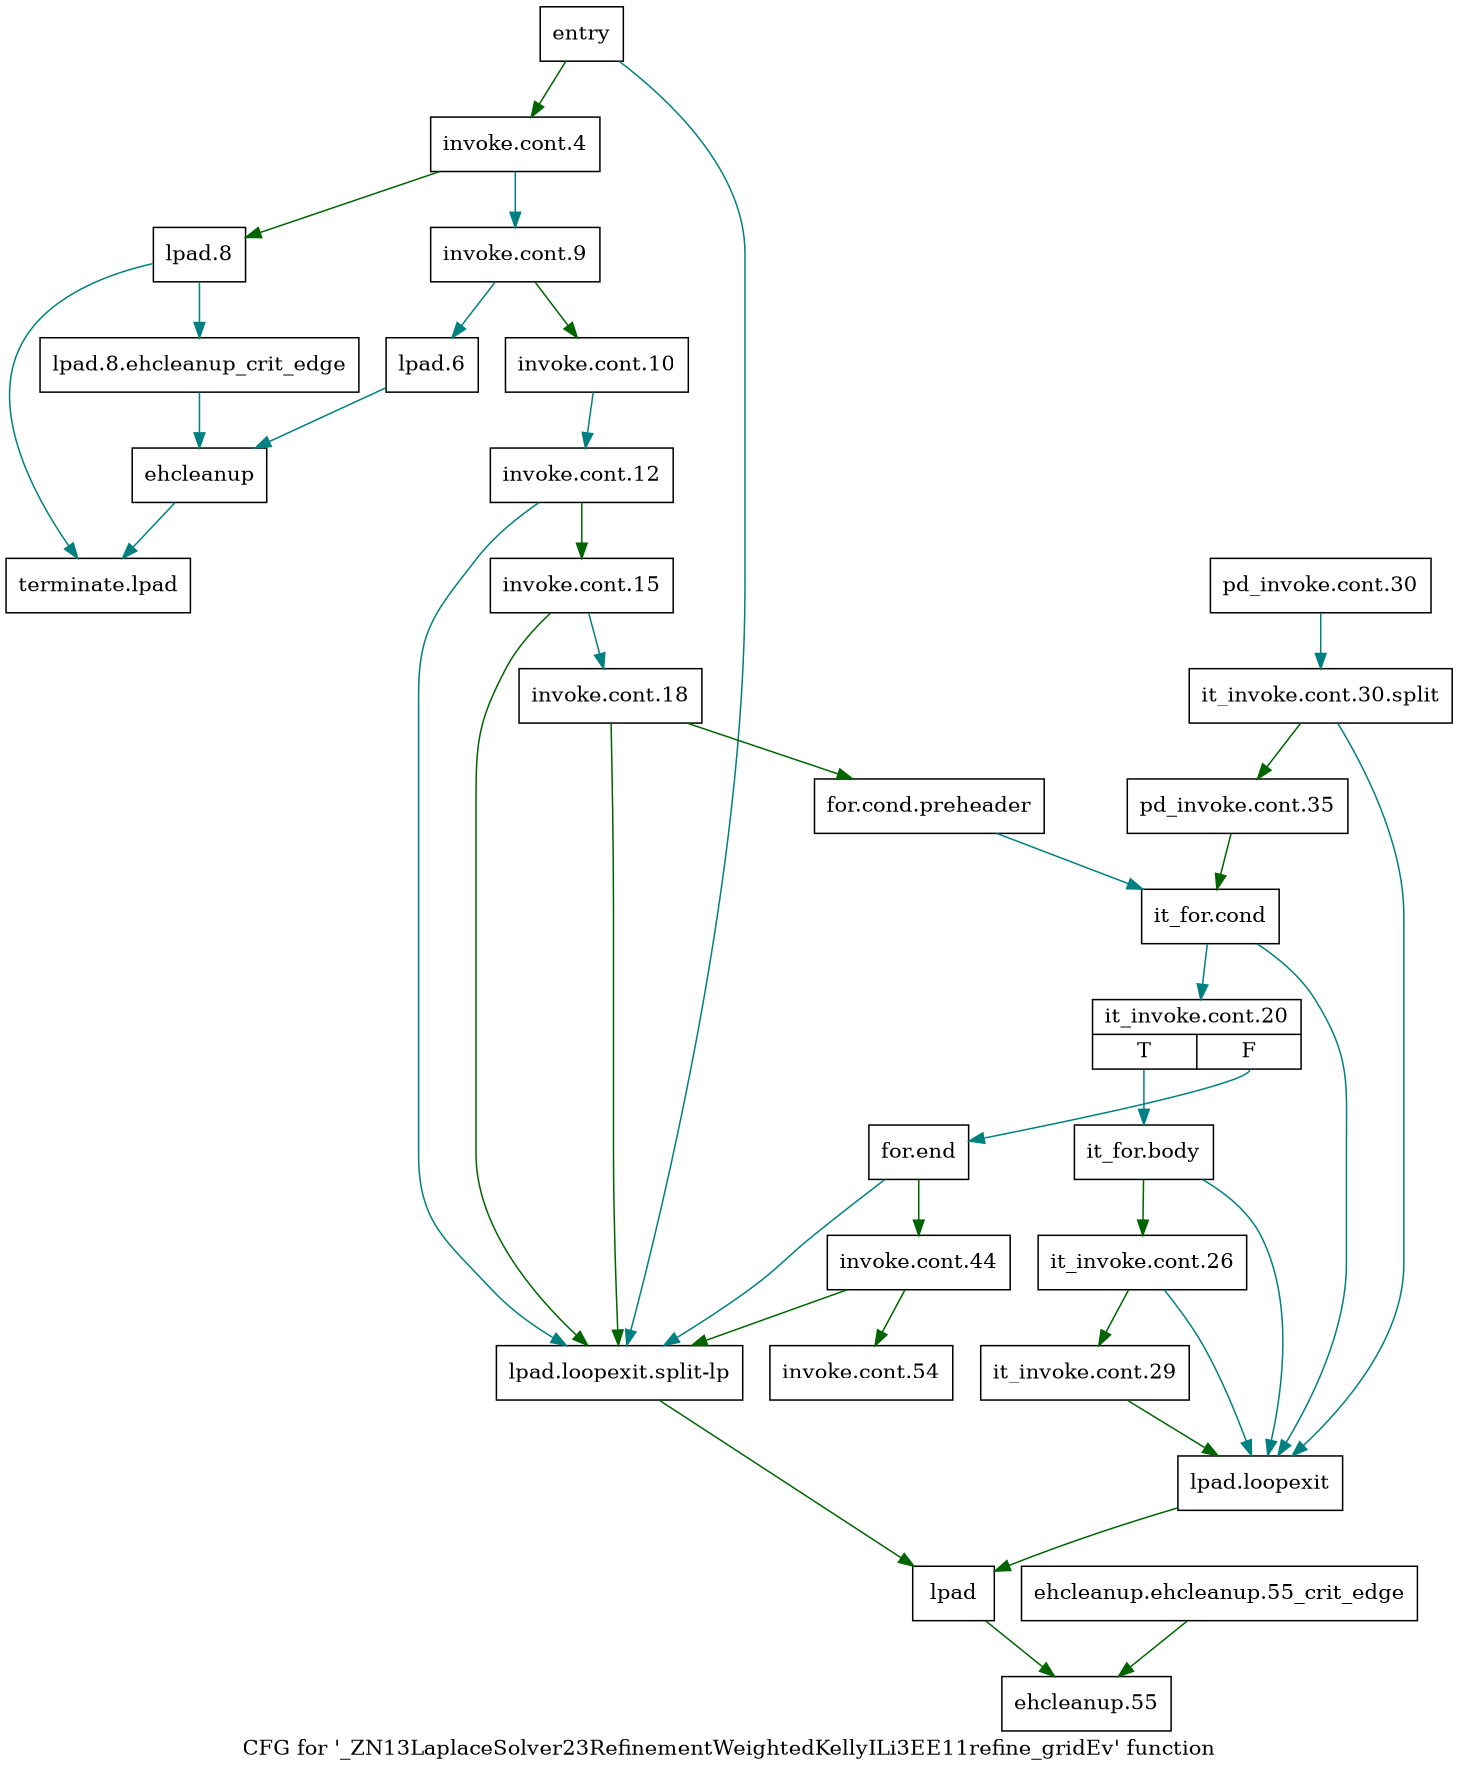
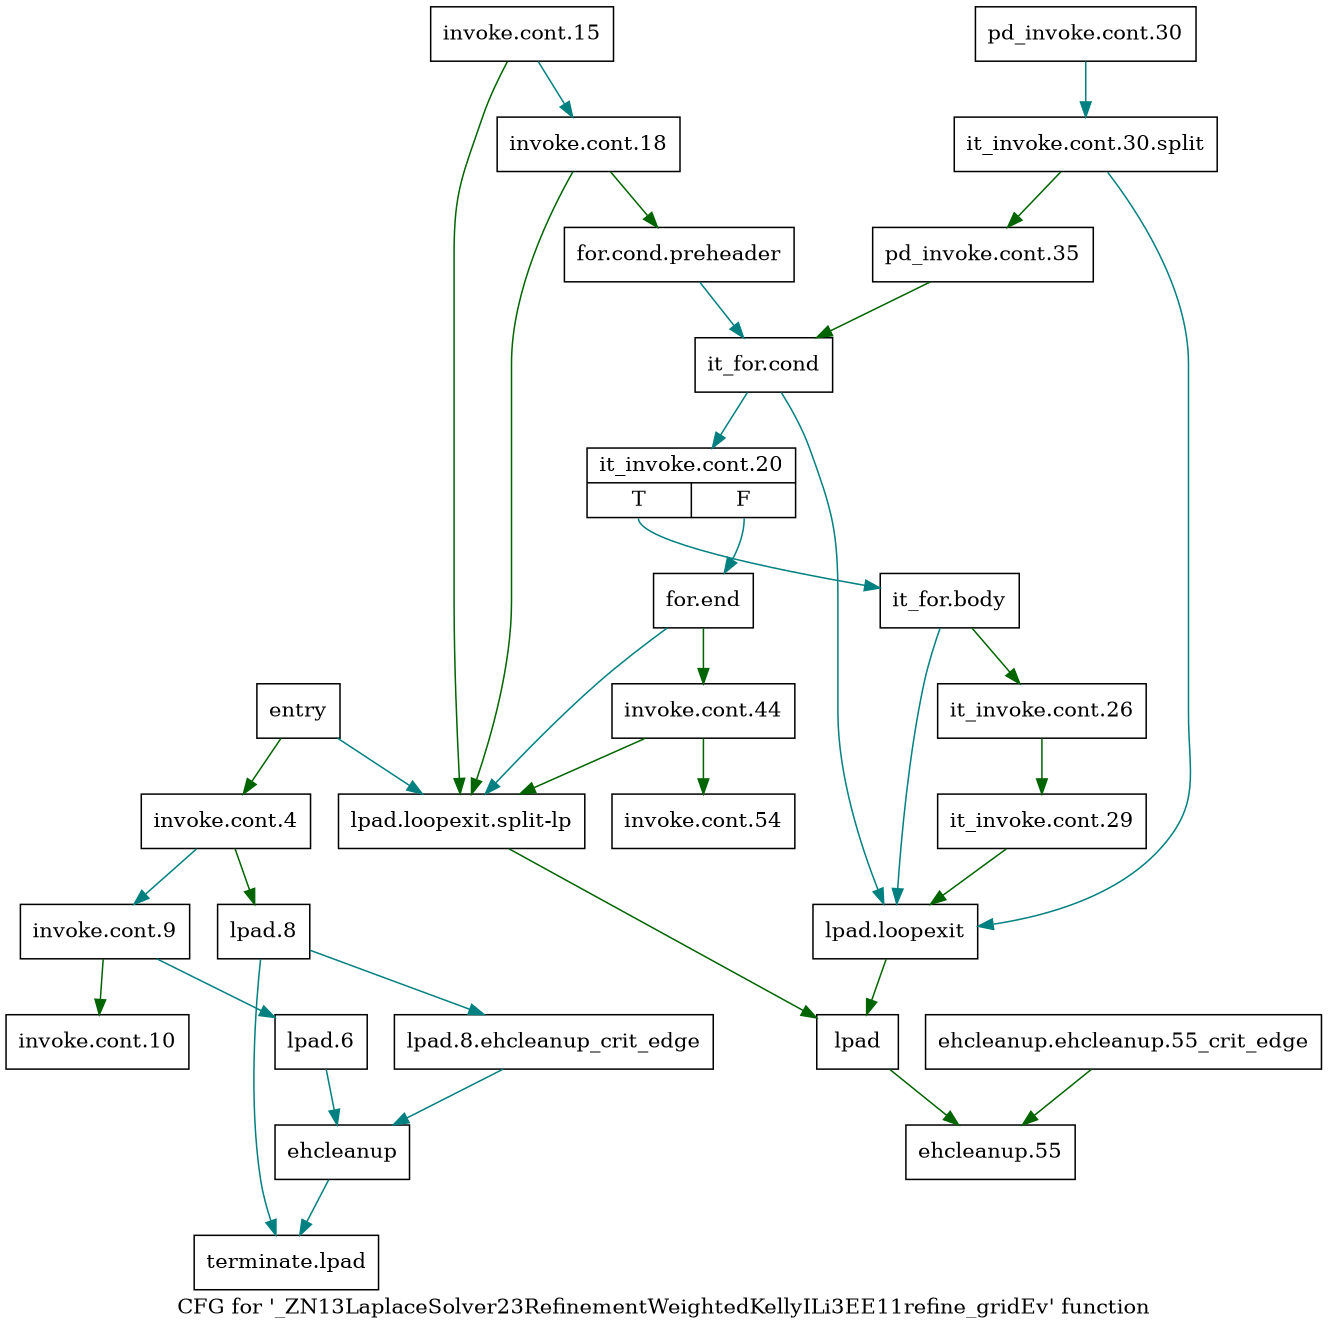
node "invoke.cont.12": removed
edge "it_invoke.cont.26" -> "lpad.loopexit": removed
